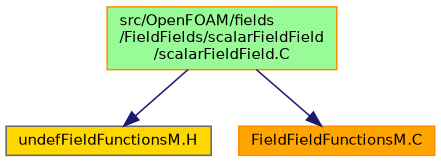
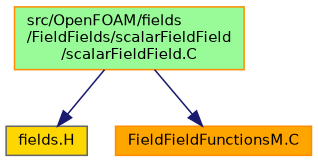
node "undefFieldFunctionsM.H": label "undefFieldFunctionsM.H" -> "fields.H"
